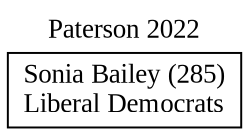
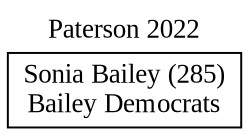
node "Sonia Bailey (285) Liberal Democrats": label "Sonia Bailey (285) Liberal Democrats" -> "Sonia Bailey (285) Bailey Democrats"
